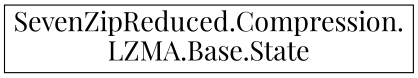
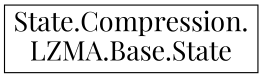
node "SevenZipReduced.Compression. LZMA.Base.State": label "SevenZipReduced.Compression. LZMA.Base.State" -> "State.Compression. LZMA.Base.State"
